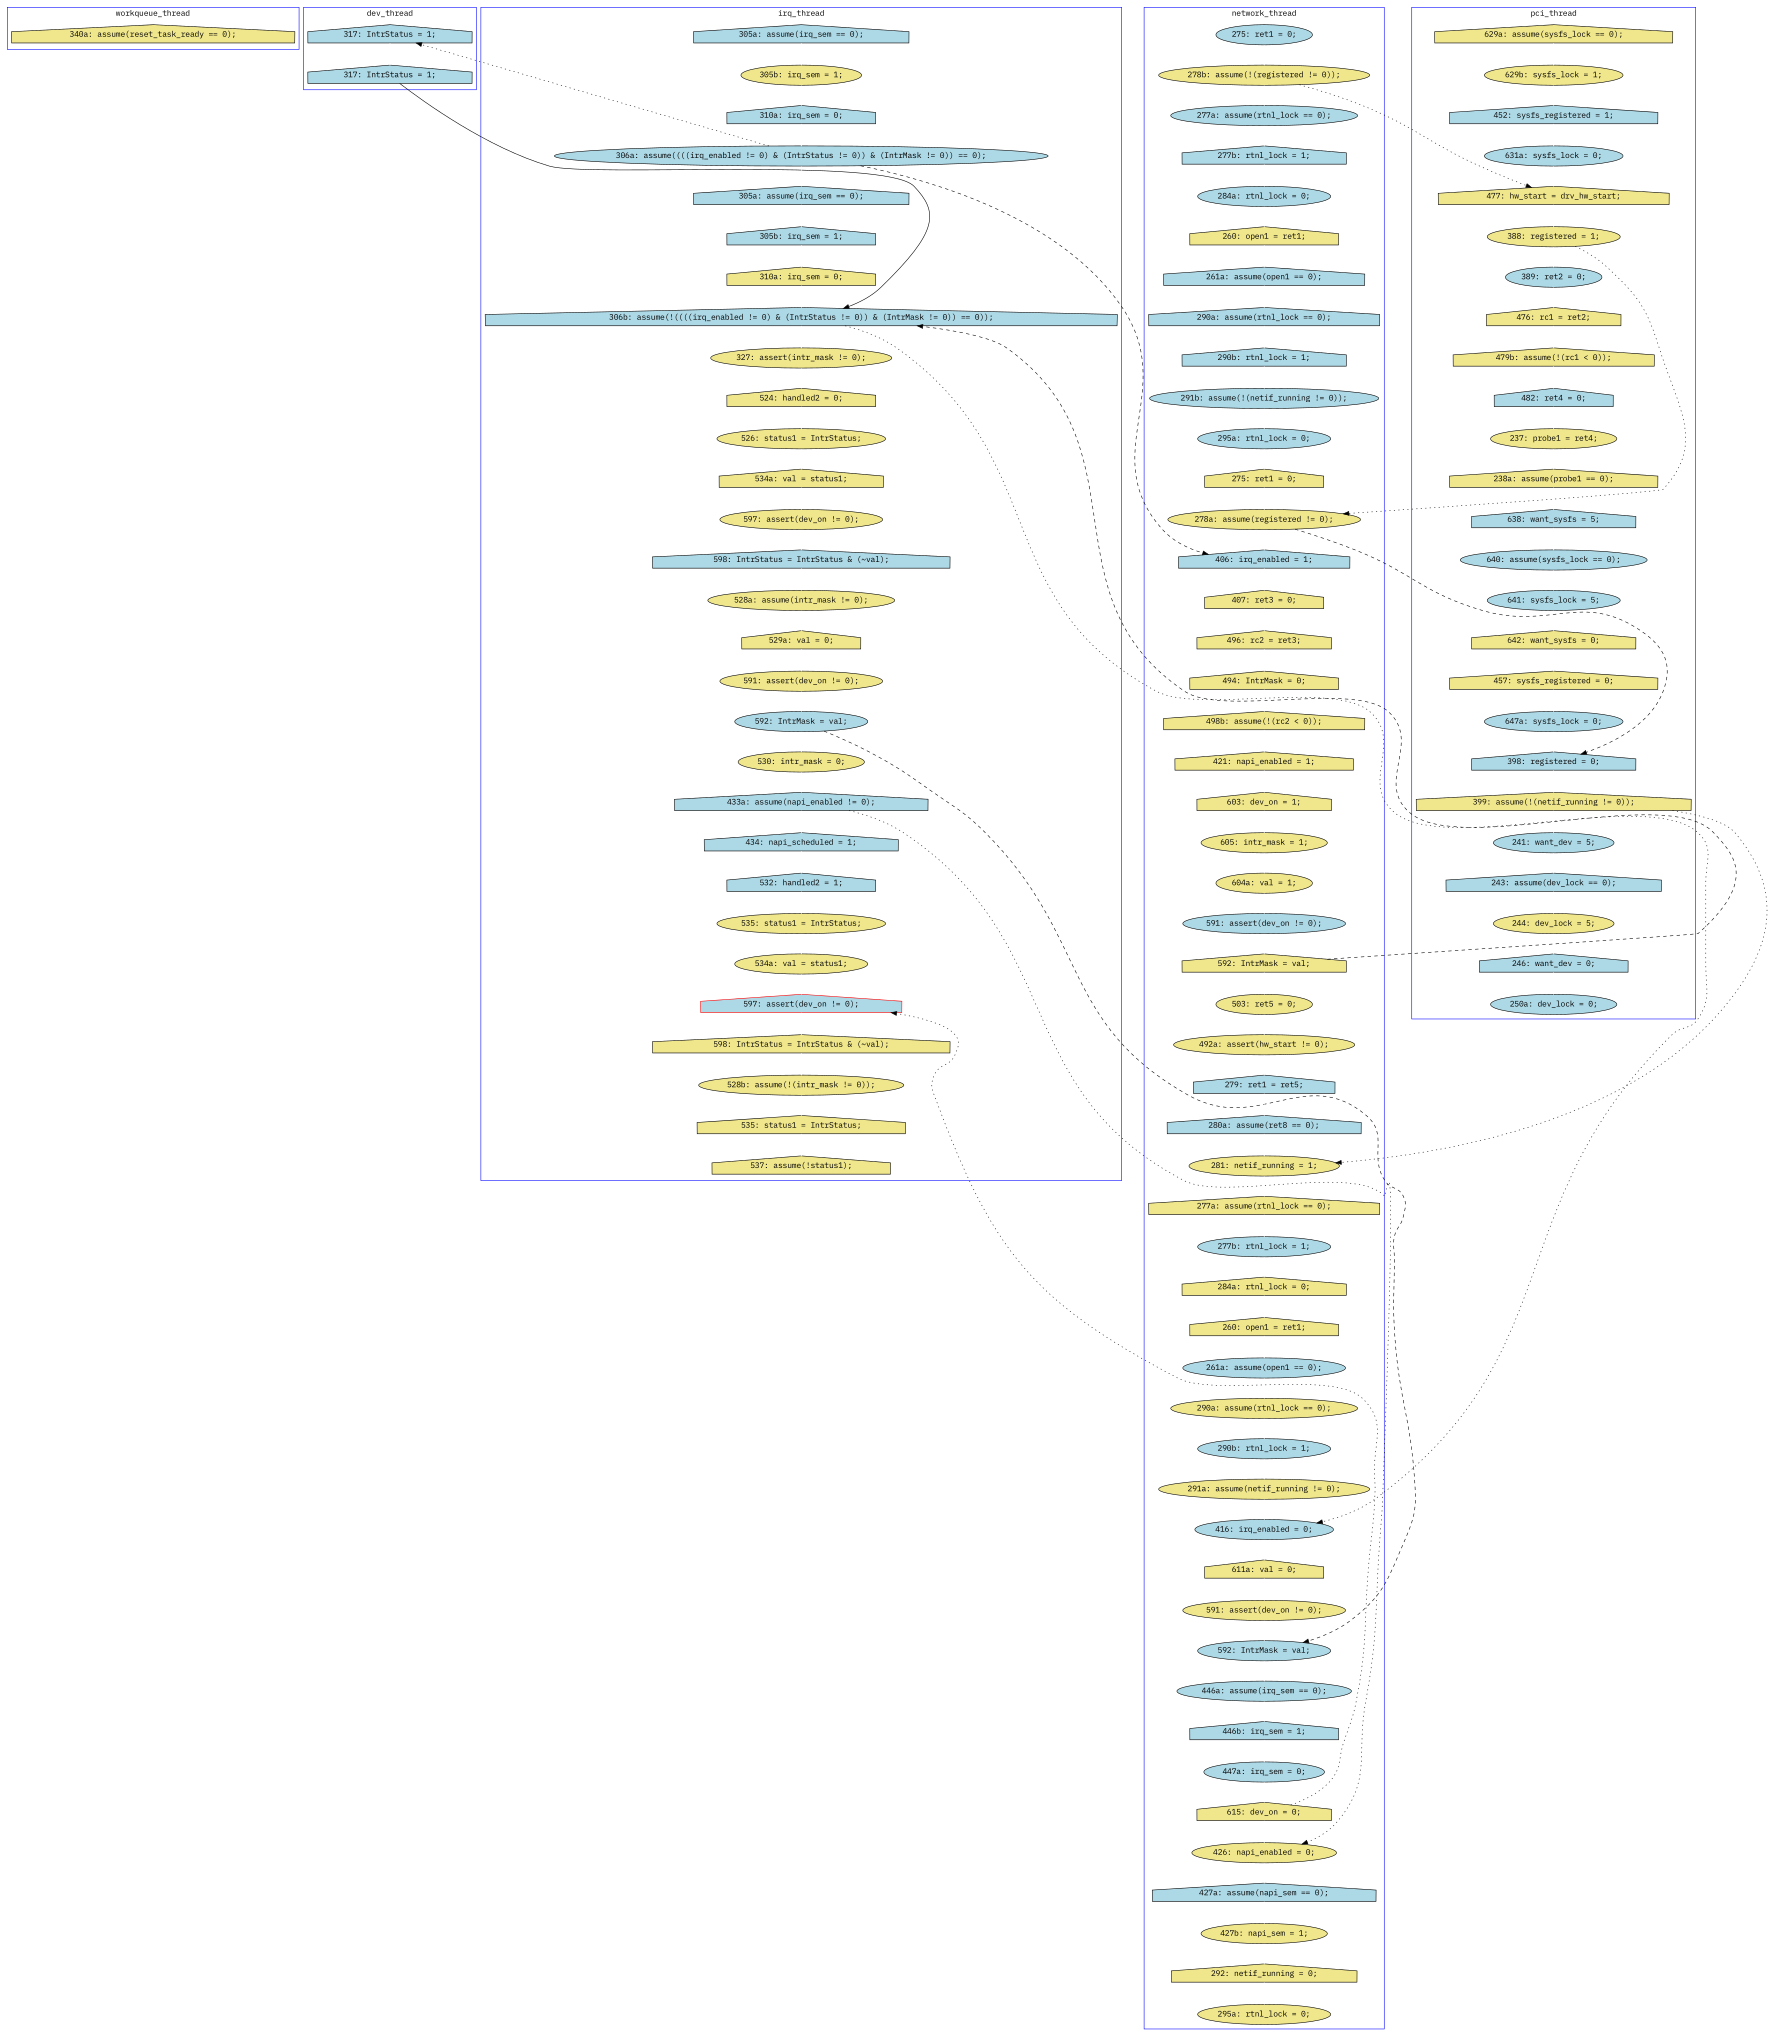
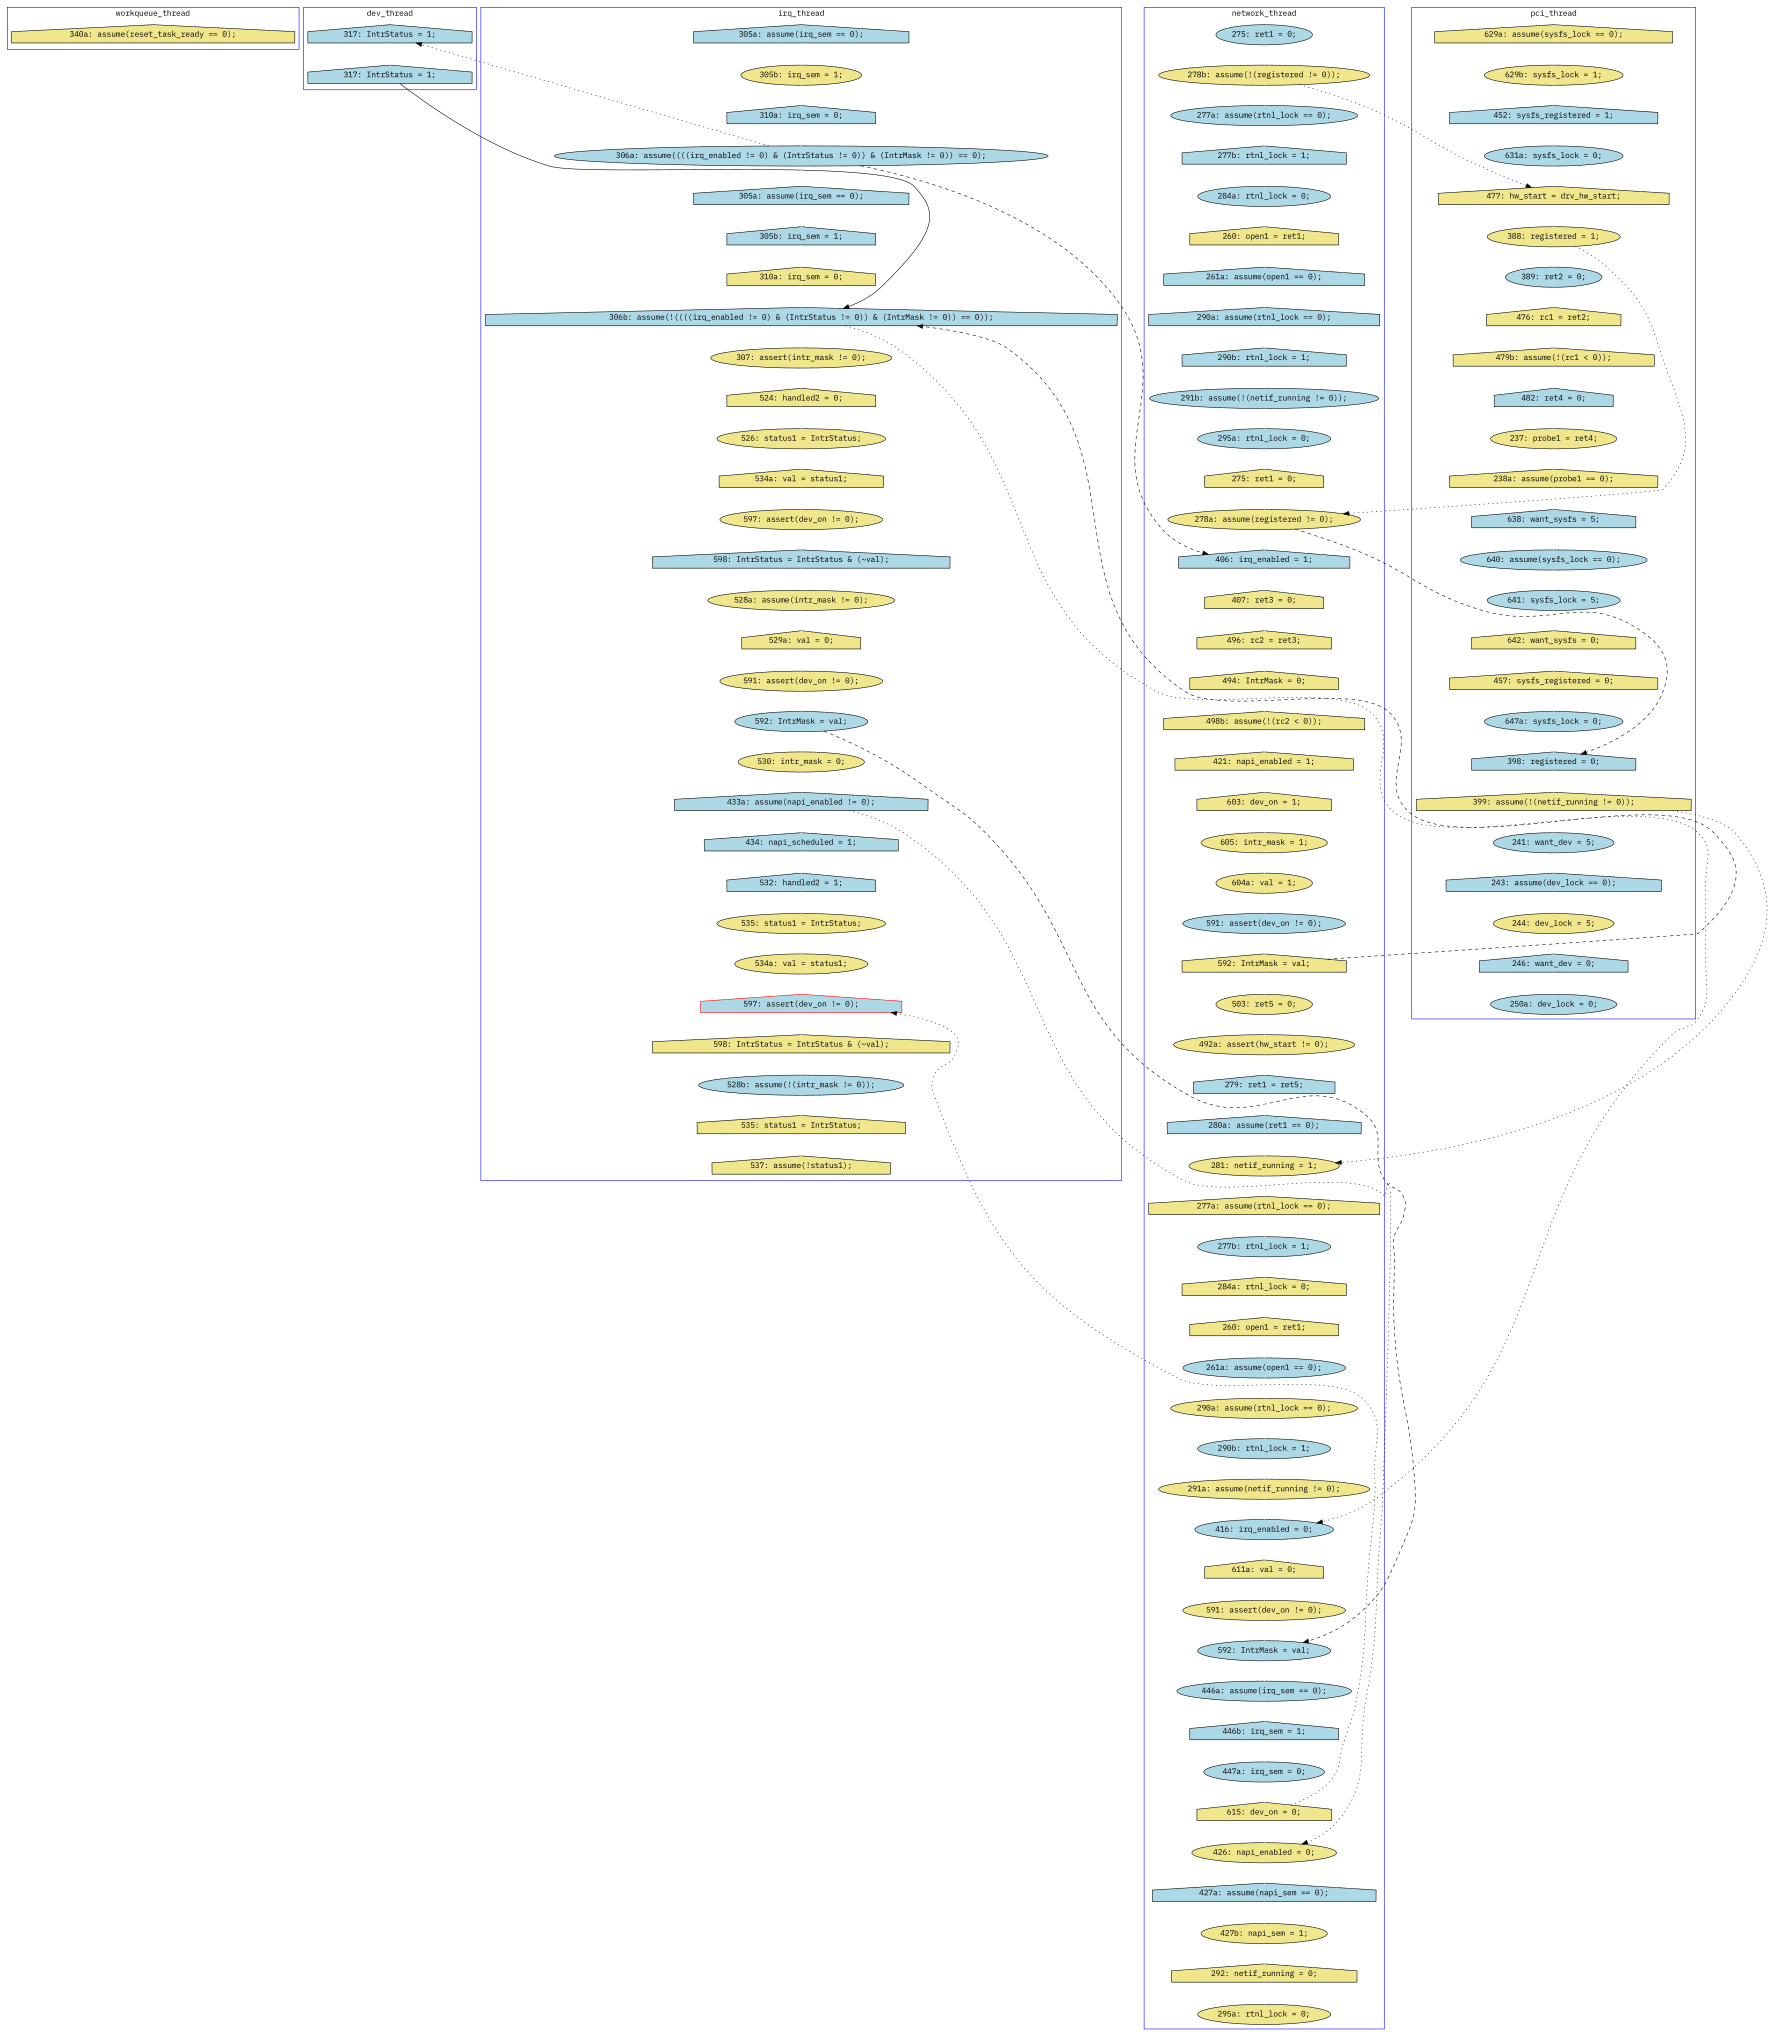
node "327: assert(intr_mask != 0);": label "327: assert(intr_mask != 0);" -> "307: assert(intr_mask != 0);"
node "528b: assume(!(intr_mask != 0));": fillcolor khaki -> lightblue
node "280a: assume(ret8 == 0);": label "280a: assume(ret8 == 0);" -> "280a: assume(ret1 == 0);"
